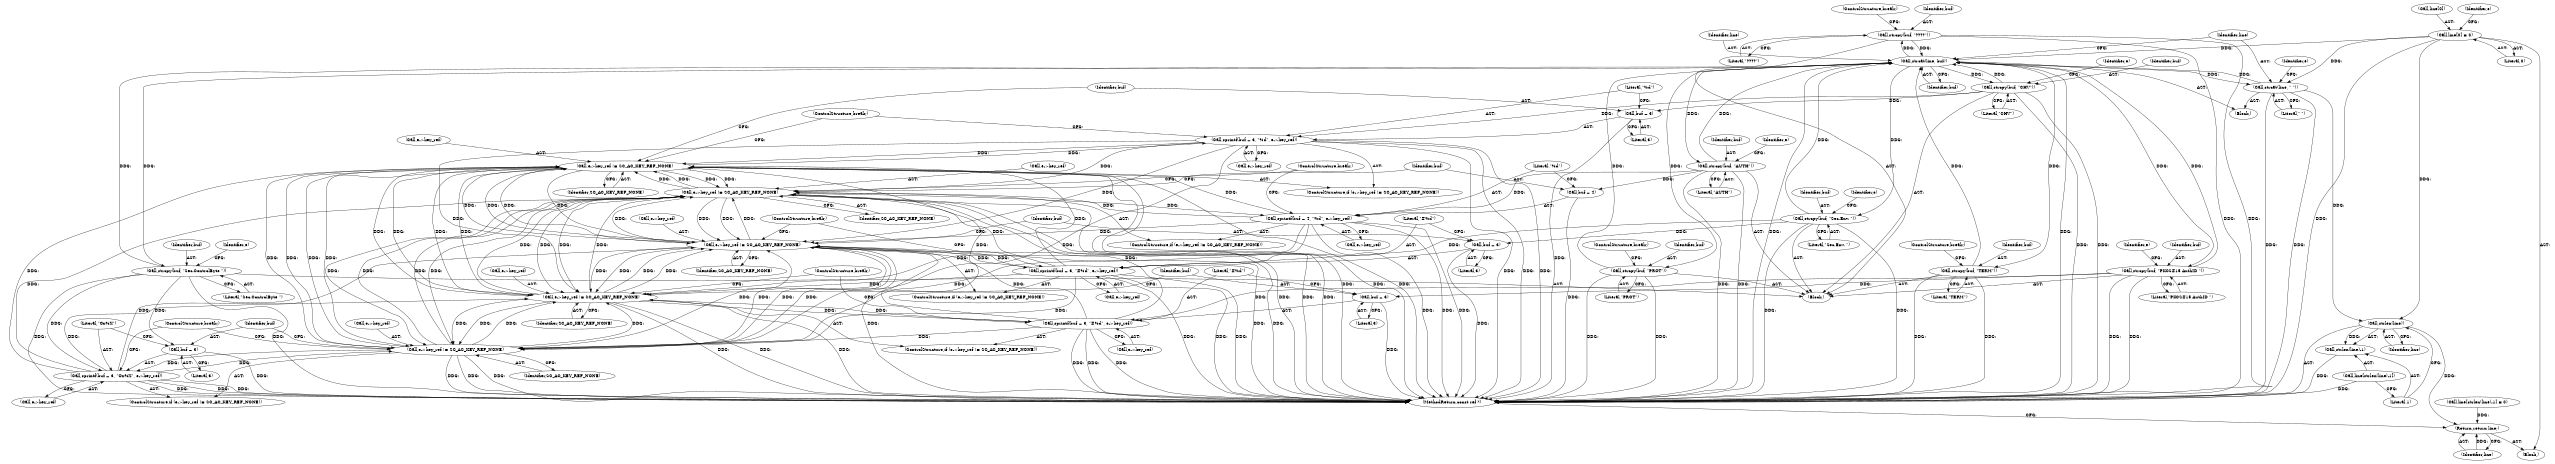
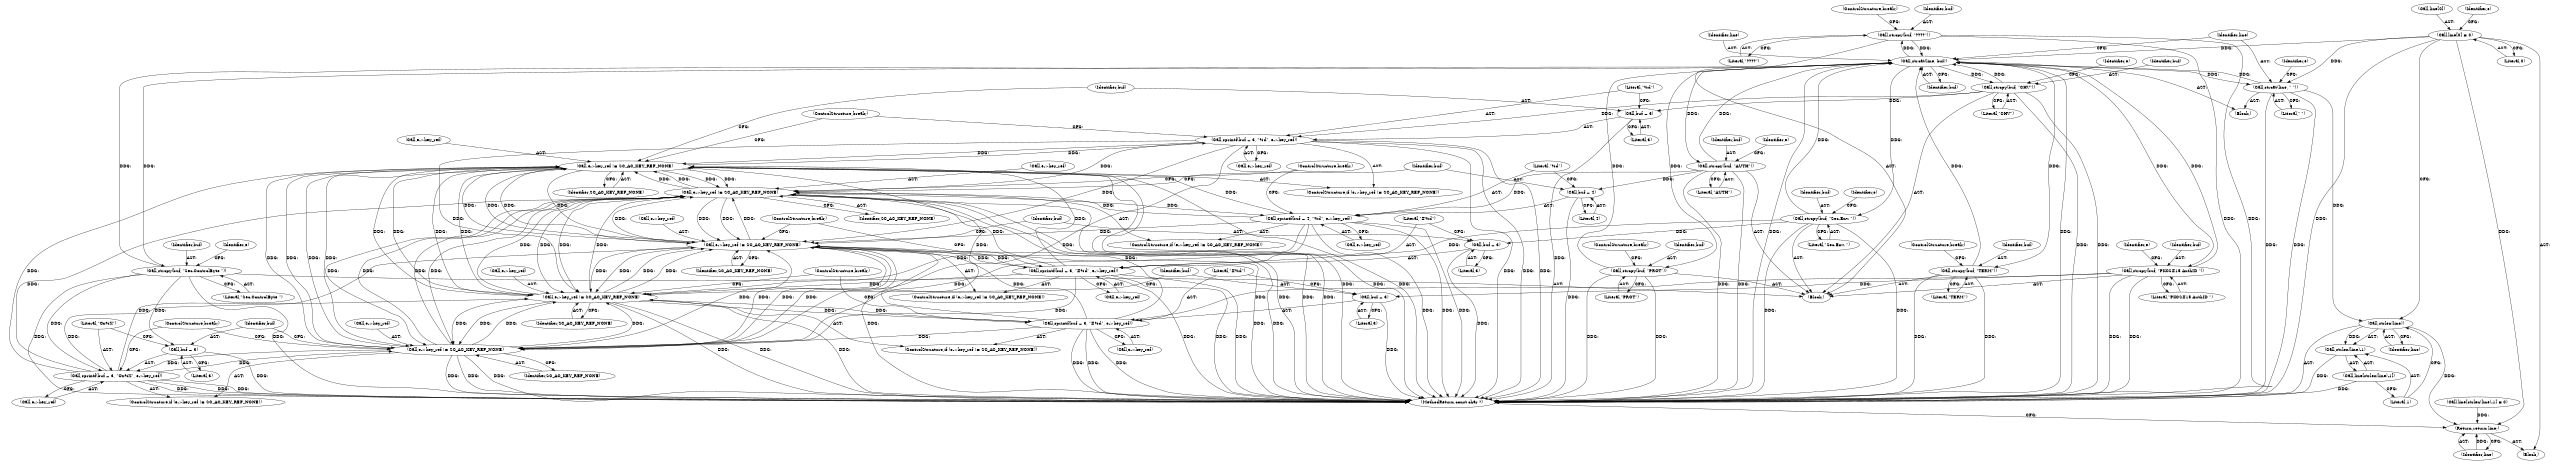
edge "(Call,line[0] = 0)" -> "(Literal,0)": label "AST: " -> "CFG: "
edge "(Call,line[0] = 0)" -> "(Call,strlen(line))": label "DDG: " -> "CFG: "
node "(Literal,4)": added
edge "(Call,line[0] = 0)" -> "(Return,return line;)": added, label "DDG:"
edge "(Call,strlen(line)-1)" -> "(Call,line[strlen(line)-1])": added, label "AST:"
node "(MethodReturn,const ref *)": label "(MethodReturn,const ref *)" -> "(MethodReturn,const char *)"
